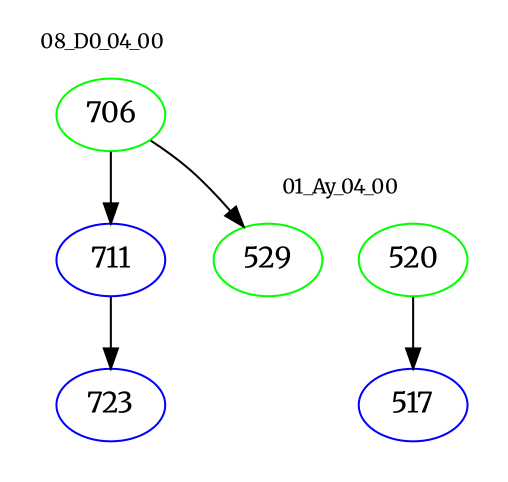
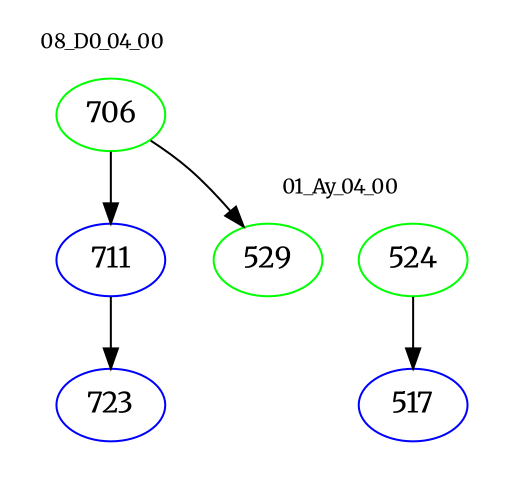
node "520": label "520" -> "524"
